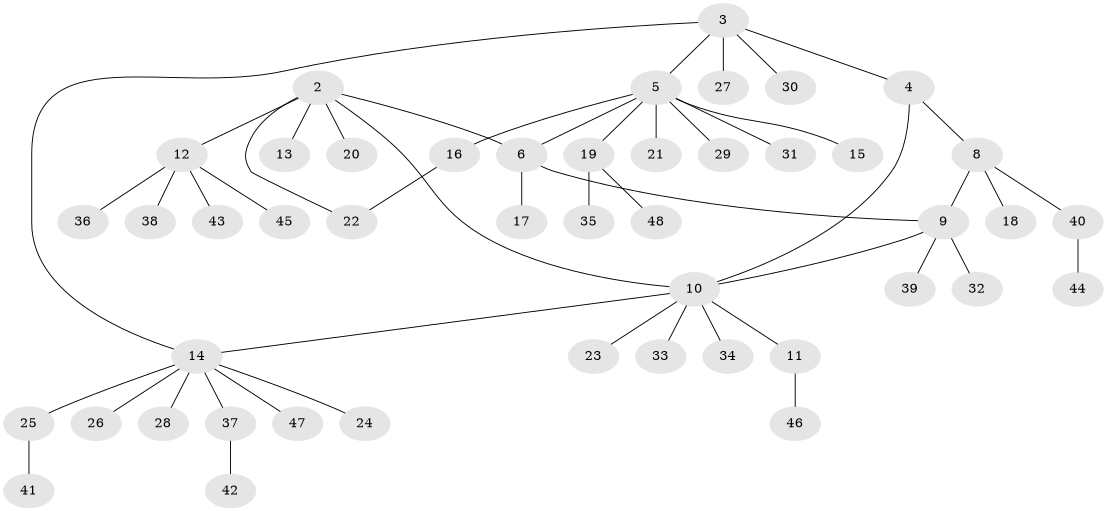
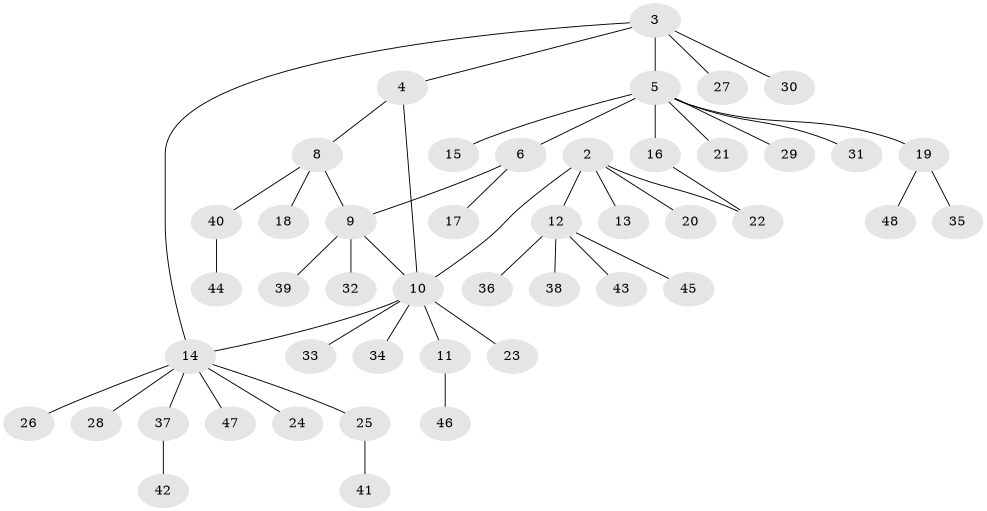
edge "2" -- "6": removed
